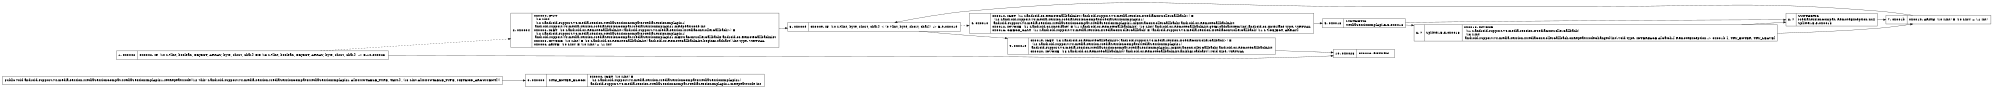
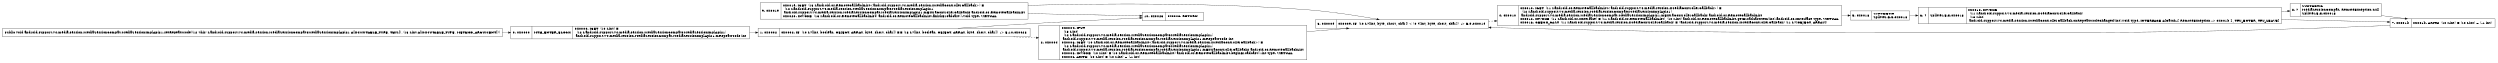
edge "5: 0x0018" -> "8: ?": removed
node "5: 0x0018": text "MediaSessionImplApi:B:5:0x0018" -> "Splitter:B:5:0x0018"
edge "0: 0x0000" -> "1: 0x0002": added
edge "3: 0x000e" -> "9: 0x001e": reversed
